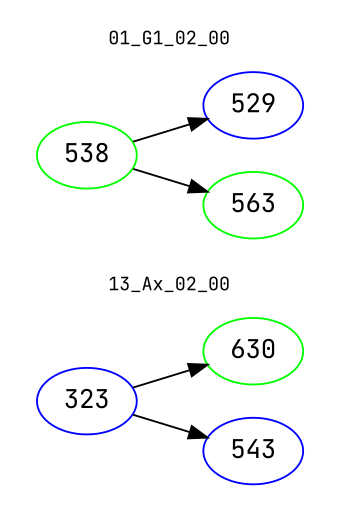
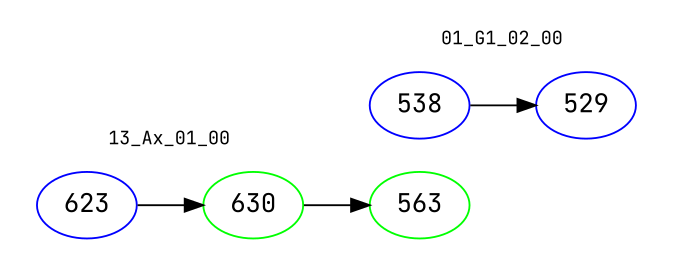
node "538": color green -> blue
edge "538" -> "563": now "630" -> "563"
cluster "13_Ax_02_00": label "13_Ax_02_00" -> "13_Ax_01_00"
node "323": label "323" -> "623"
node "543": removed
